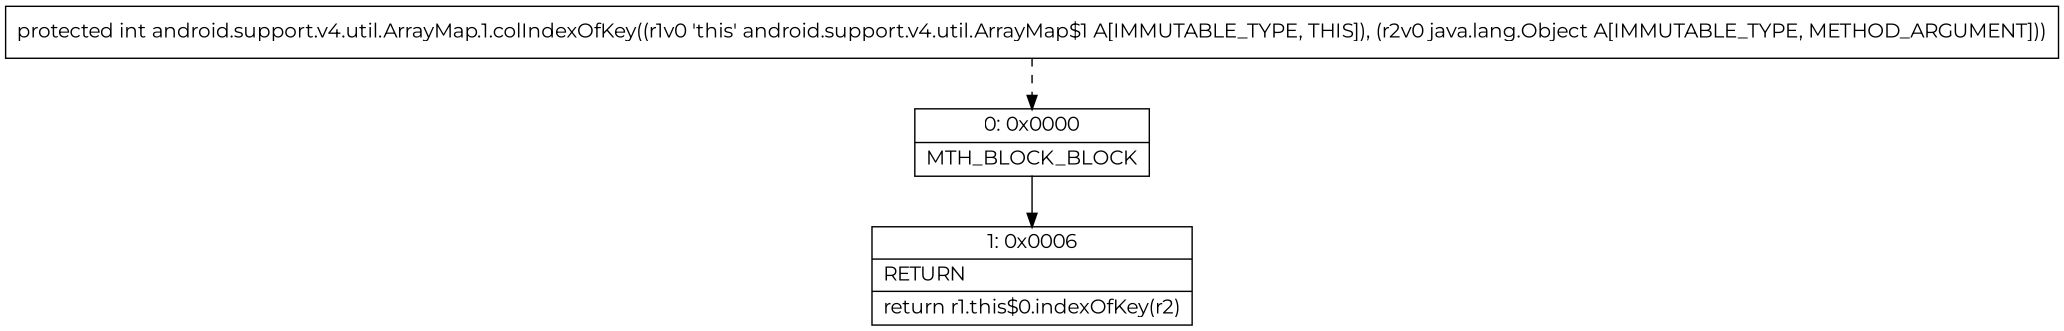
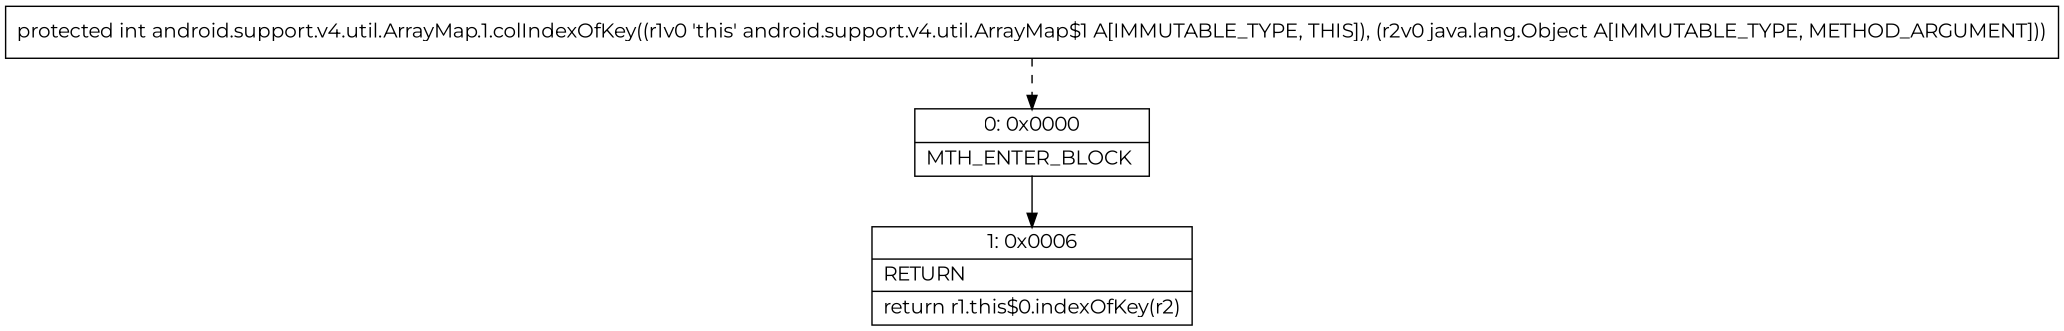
node "0: 0x0000": text "MTH_BLOCK_BLOCK" -> "MTH_ENTER_BLOCK"
